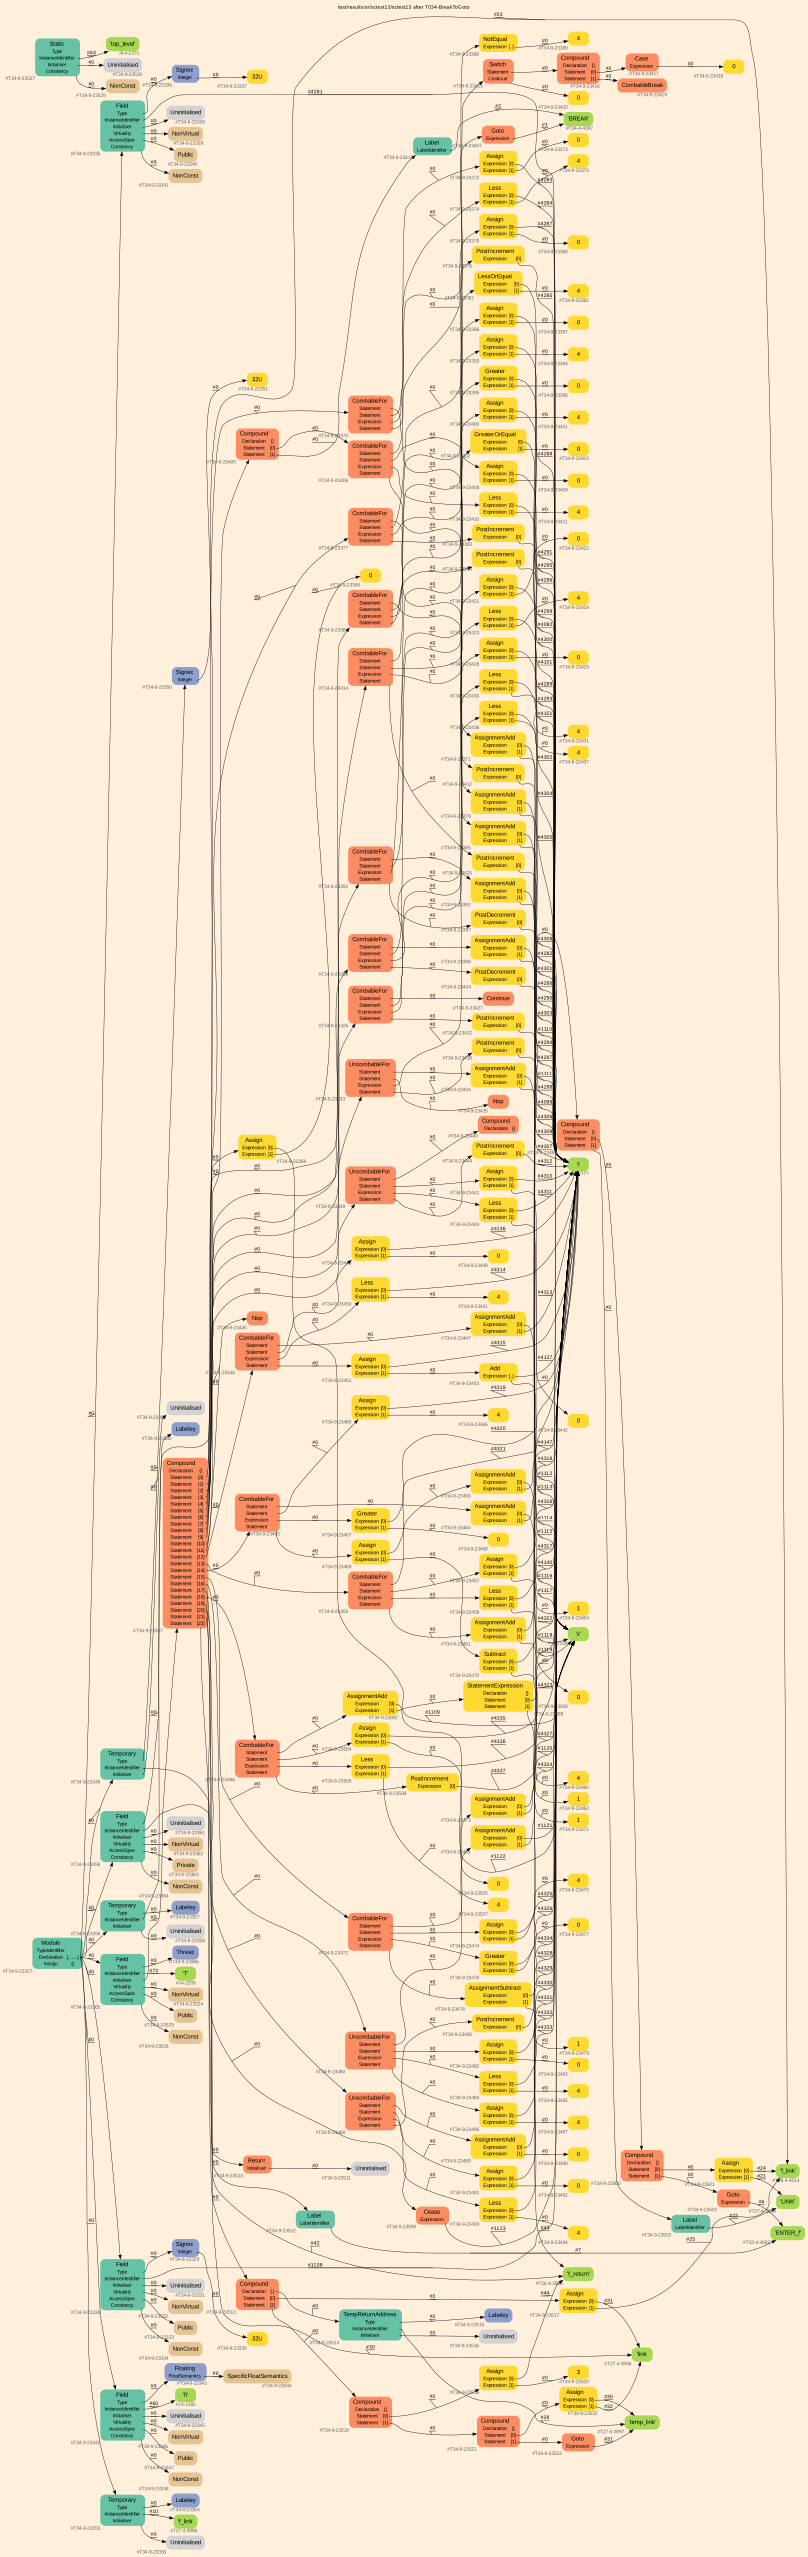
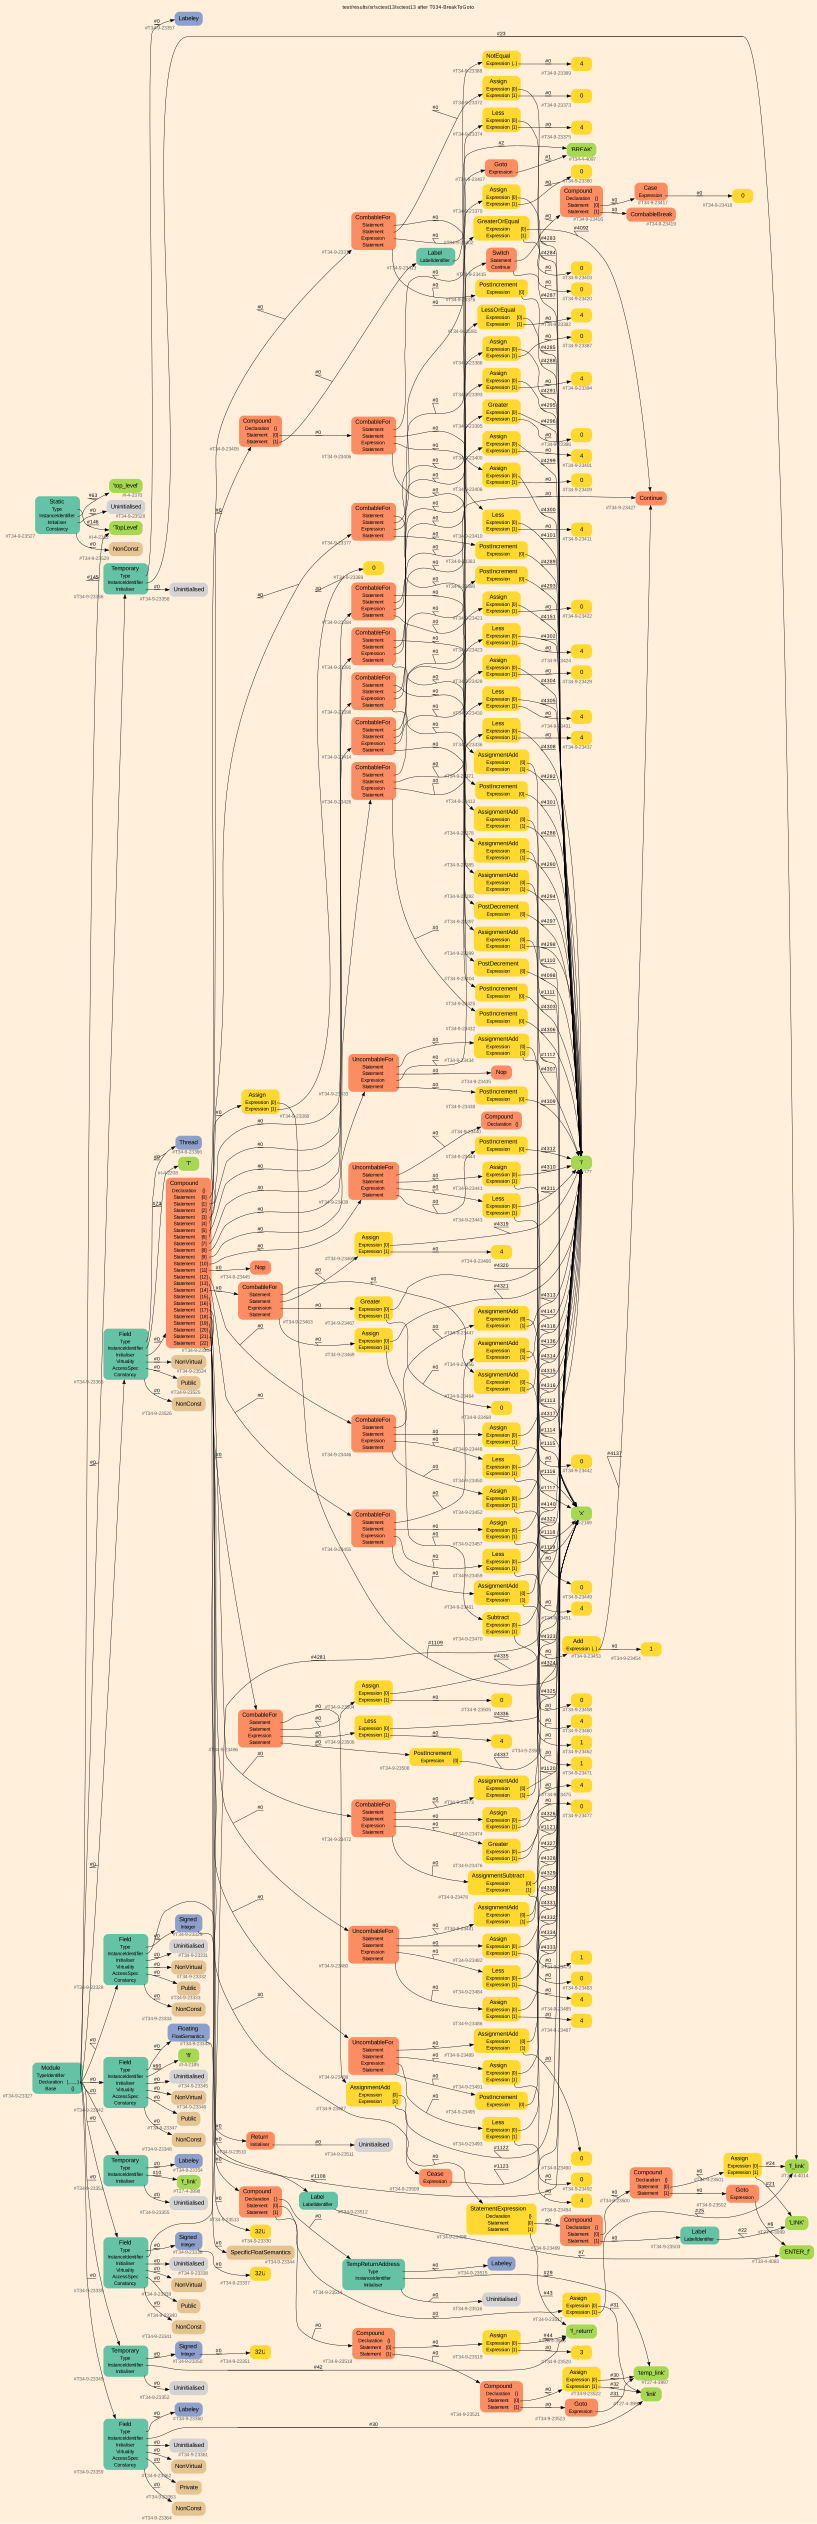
node "'TopLevel'": added
edge "GreaterOrEqual" -> "'i'": now "GreaterOrEqual" -> "Continue"
edge "Add" -> "'i'": now "Add" -> "Continue"
node "Module": text "Assign" -> "Base"
